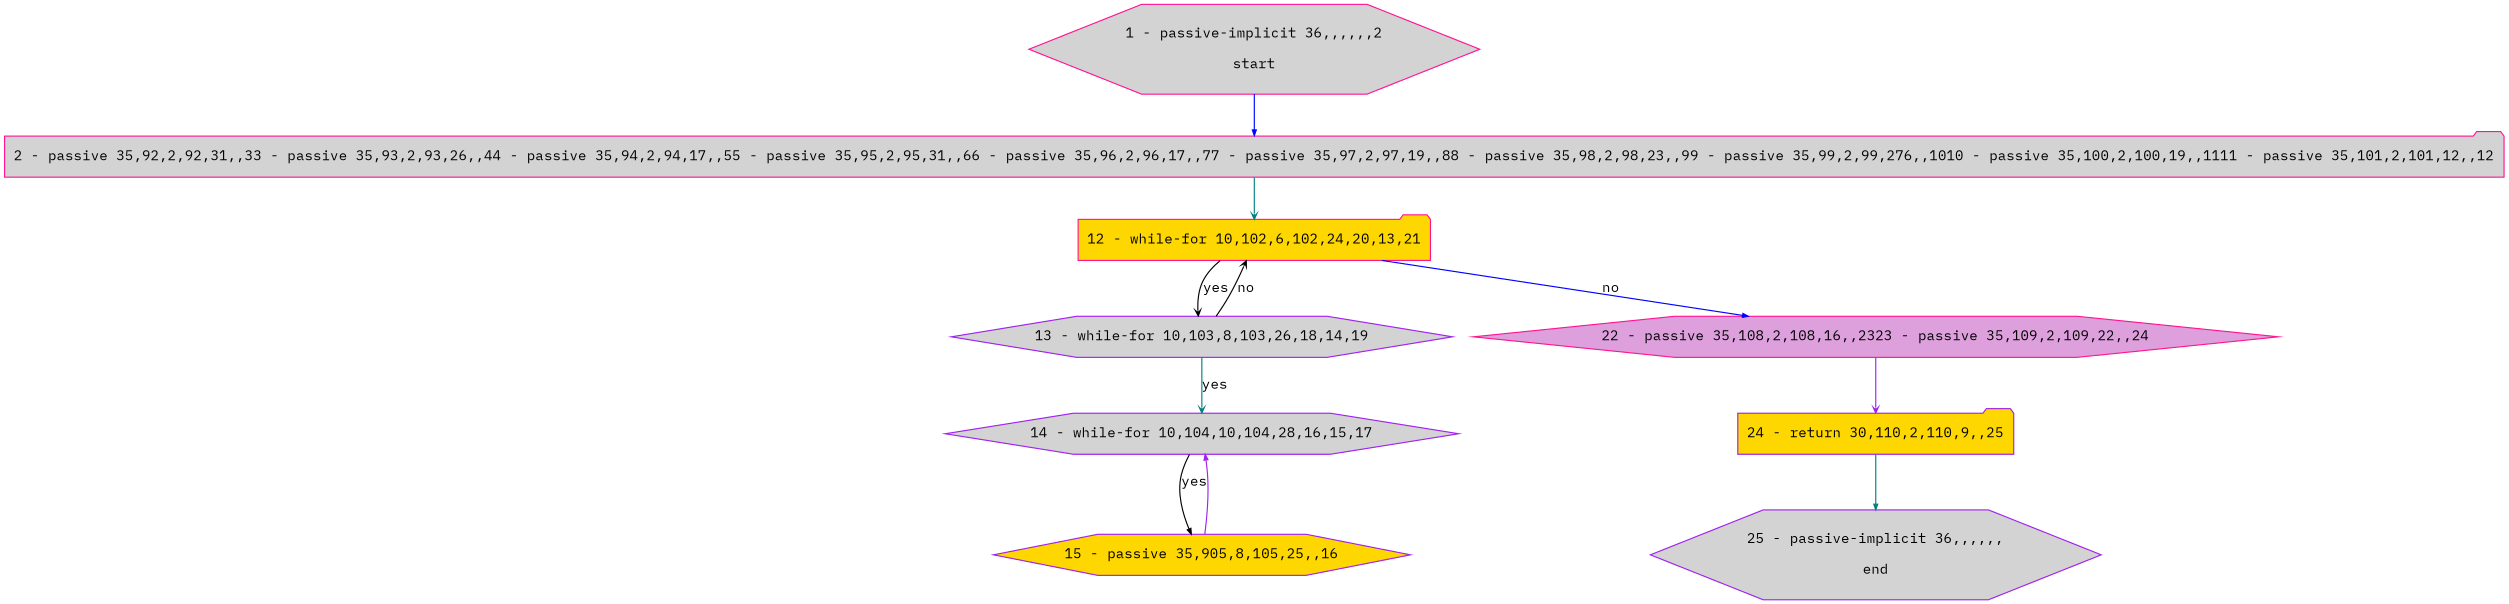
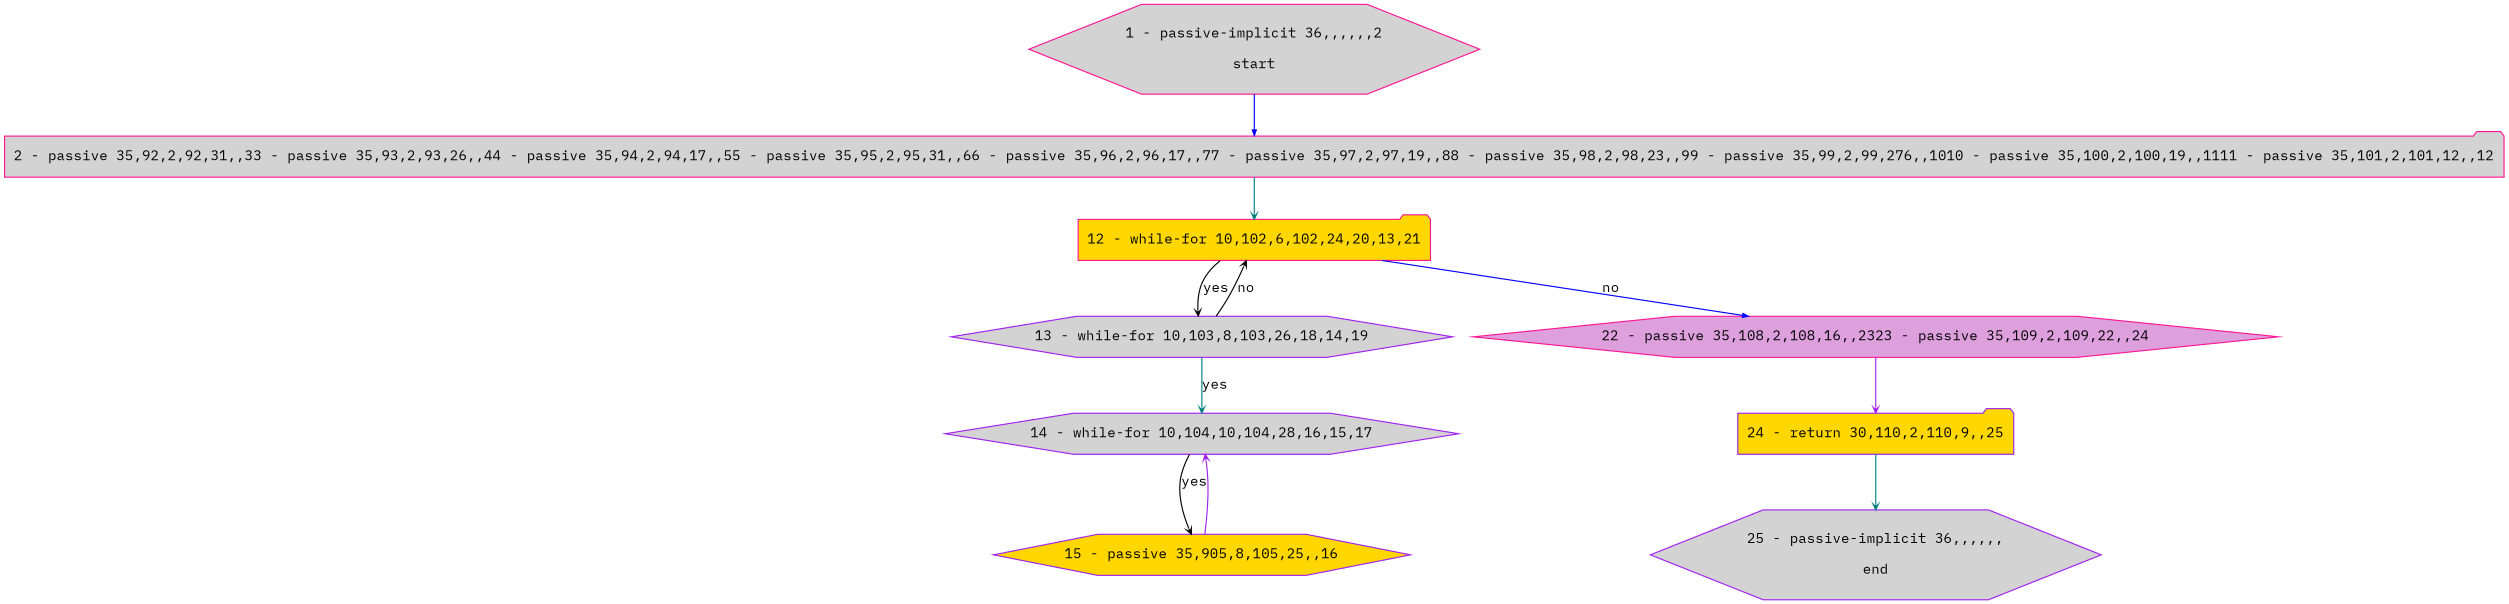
edge "24 - return 30,110,2,110,9,,25" -> "25 - passive-implicit 36,,,,,, end": arrowhead normal -> vee
edge "14 - while-for 10,104,10,104,28,16,15,17" -> "15 - passive 35,905,8,105,25,,16": arrowhead normal -> vee
edge "15 - passive 35,905,8,105,25,,16" -> "14 - while-for 10,104,10,104,28,16,15,17": arrowhead normal -> vee
